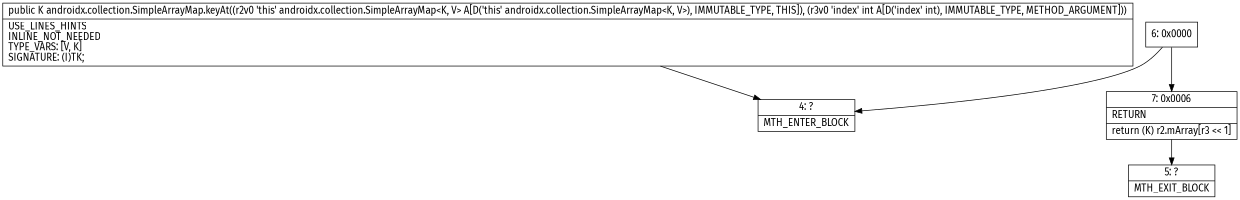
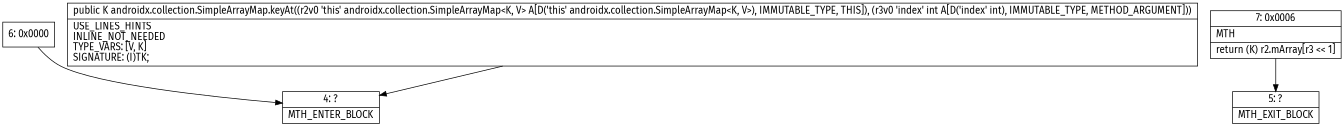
edge "6: 0x0000" -> "7: 0x0006": removed
node "7: 0x0006": text "RETURN" -> "MTH"
